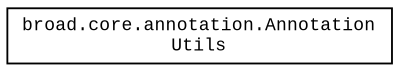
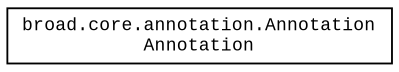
node "broad.core.annotation.Annotation Utils": label "broad.core.annotation.Annotation Utils" -> "broad.core.annotation.Annotation Annotation"
